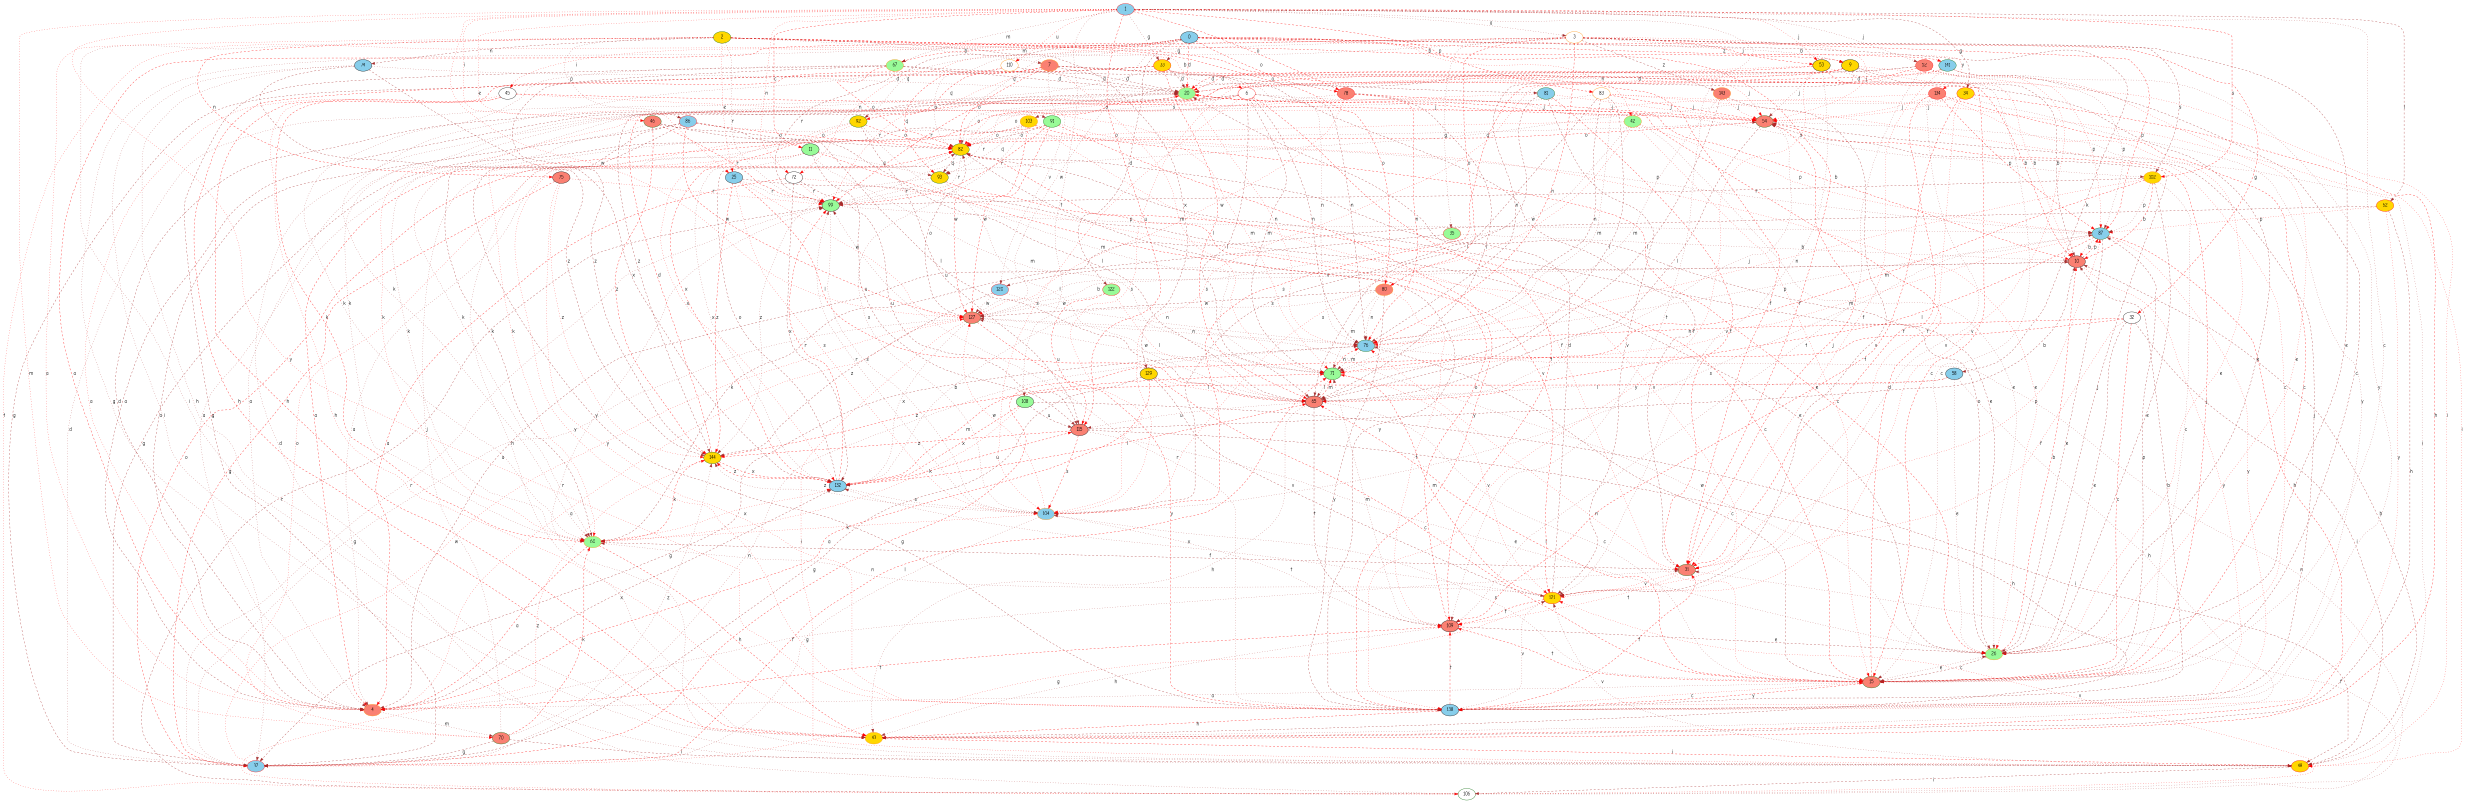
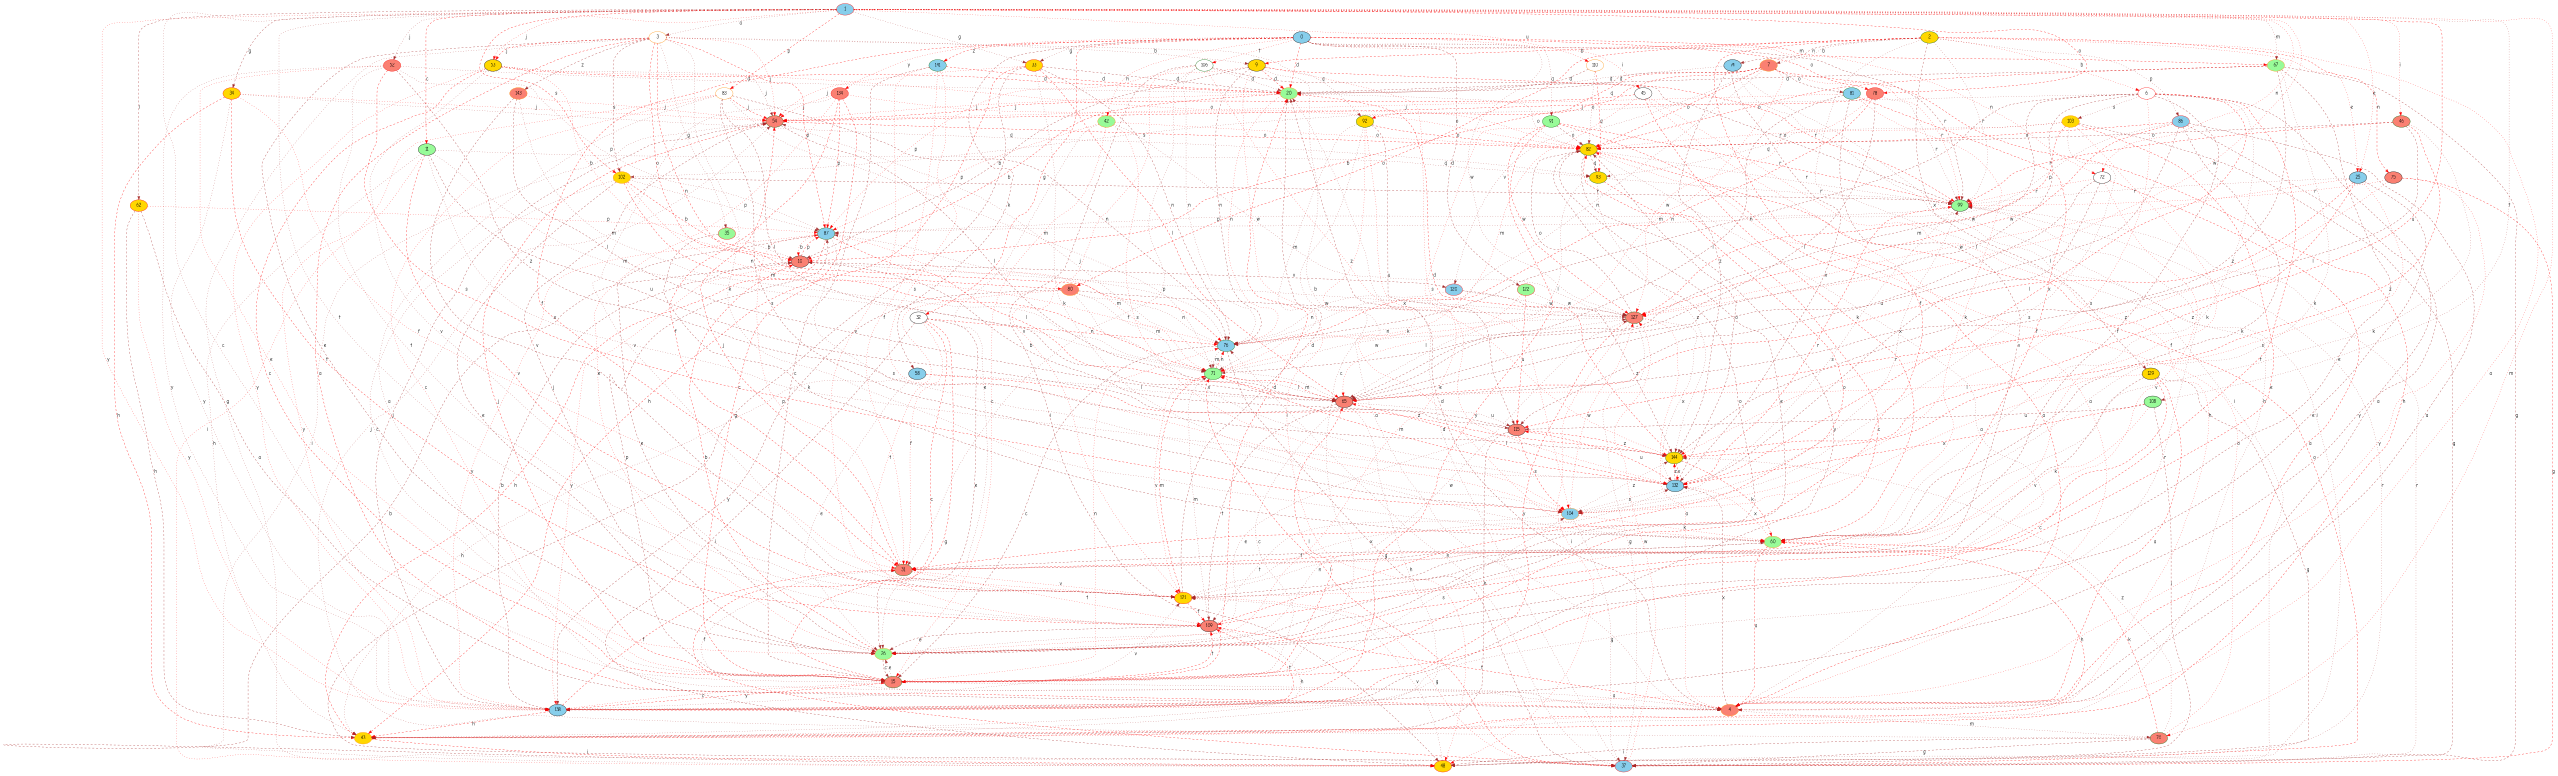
edge "37" -> "82": reversed
edge "80" -> "132": label "b" -> "x"
edge "48" -> "106": reversed
